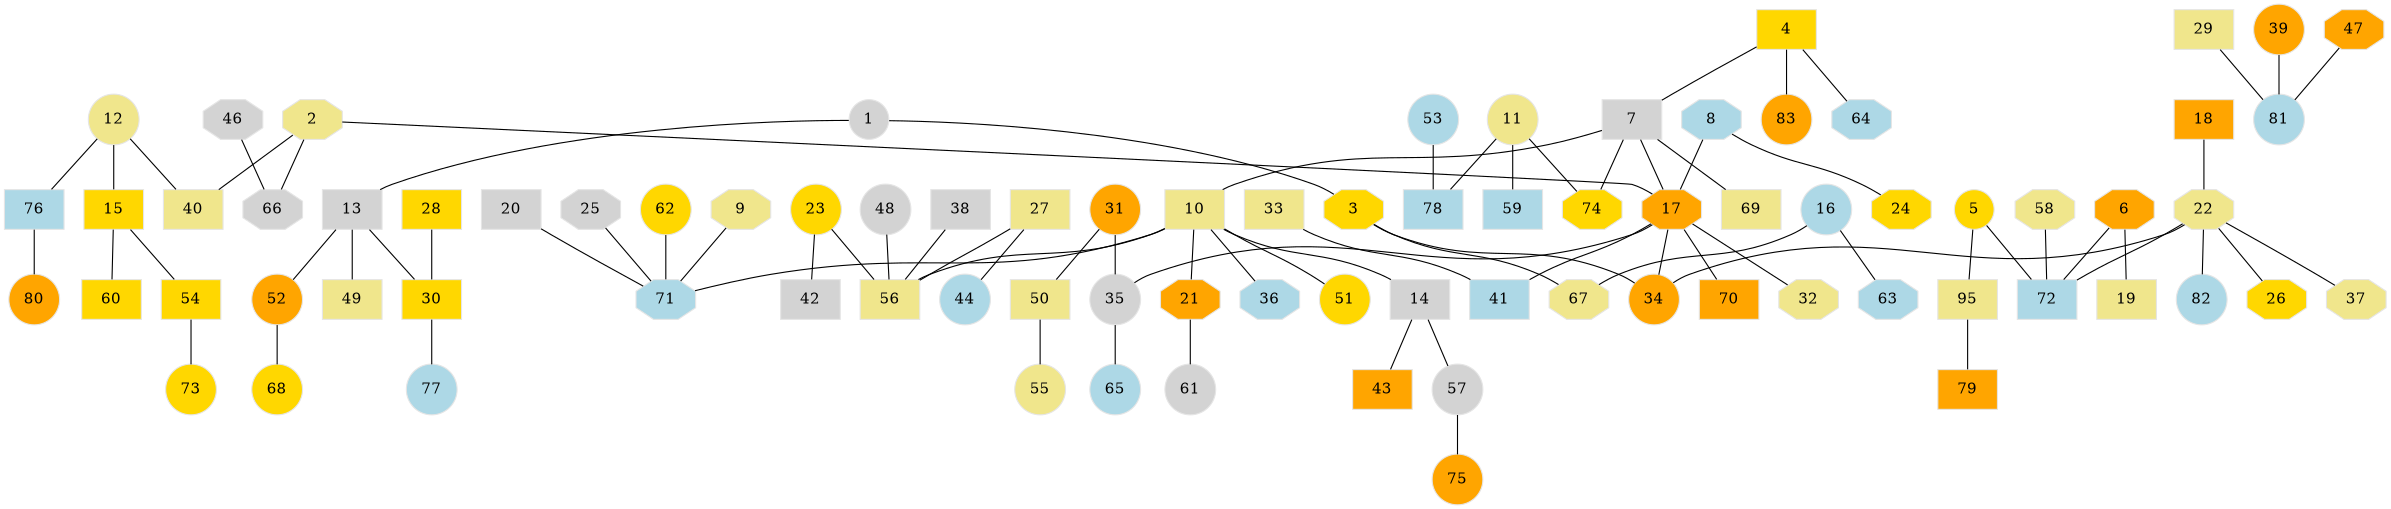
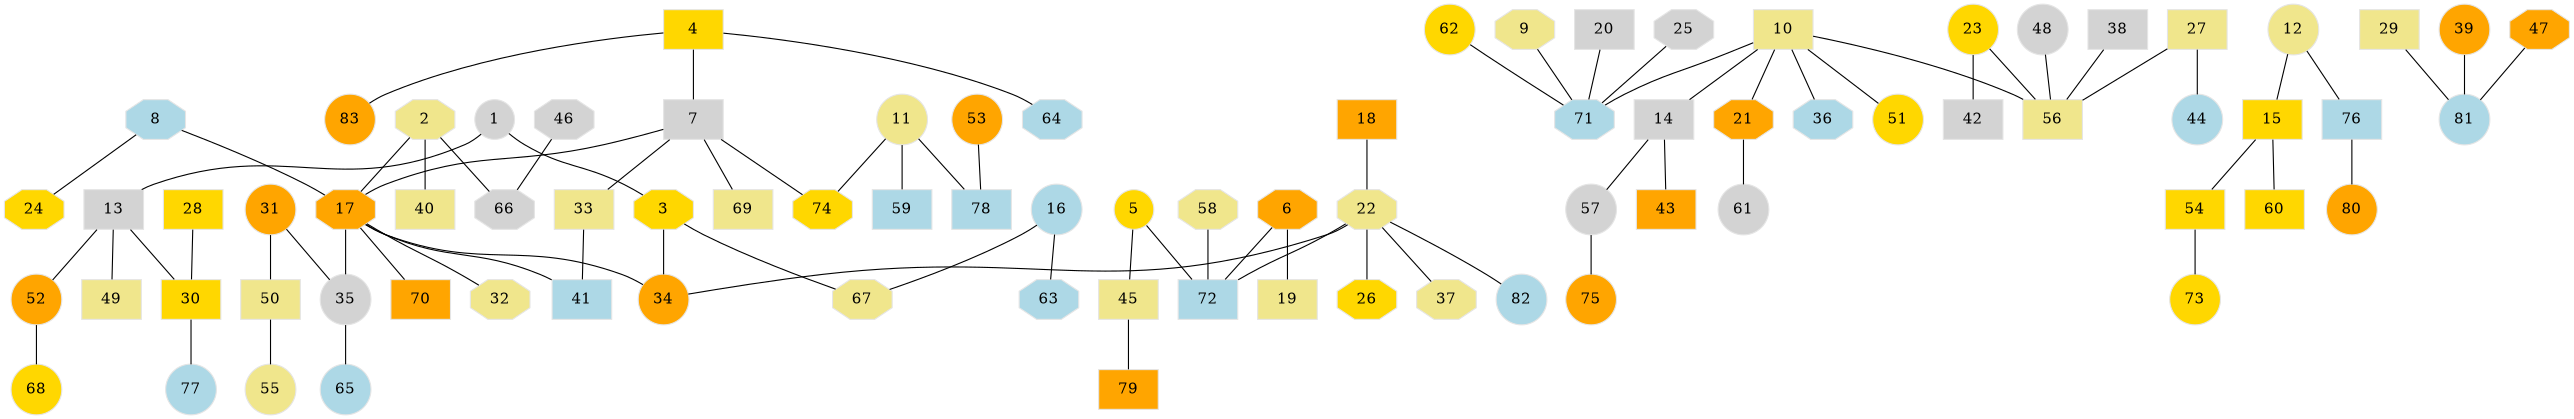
node "53": fillcolor lightblue -> orange
edge "7" -- "10": now "7" -- "33"
edge "12" -- "40": removed
node "95": label "95" -> "45"
